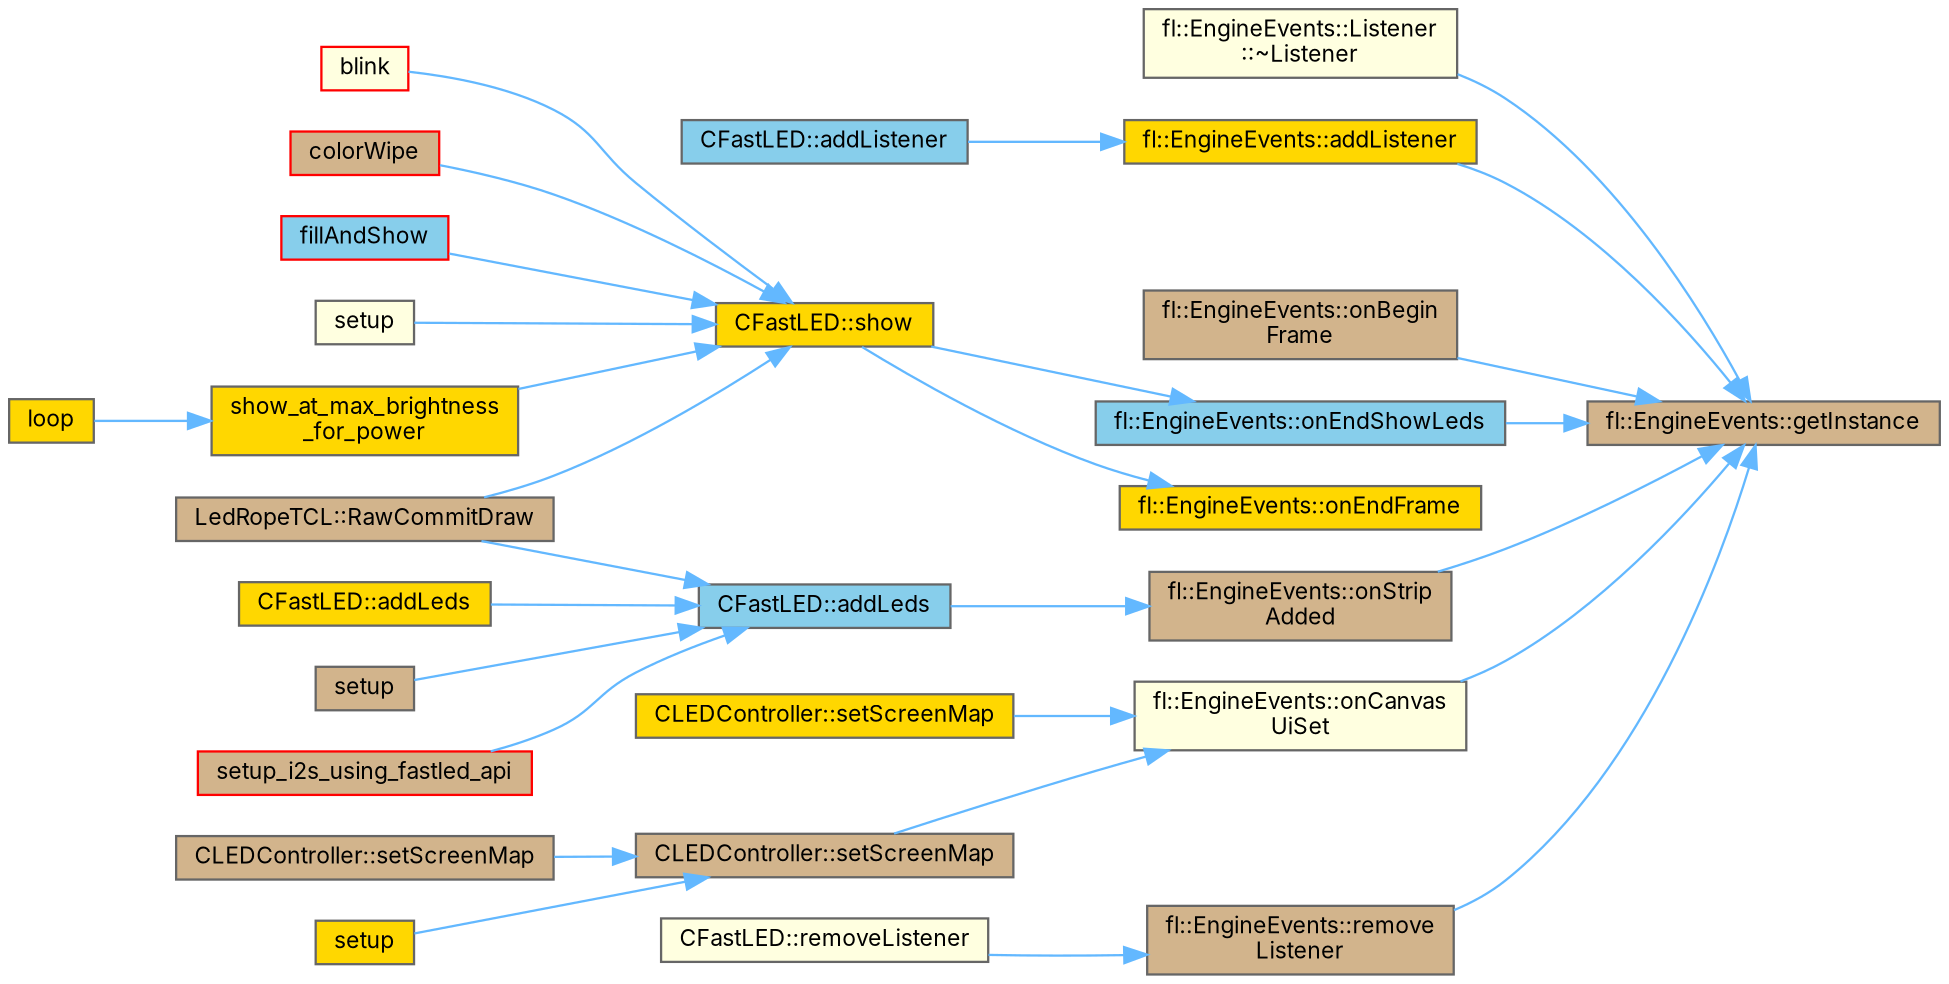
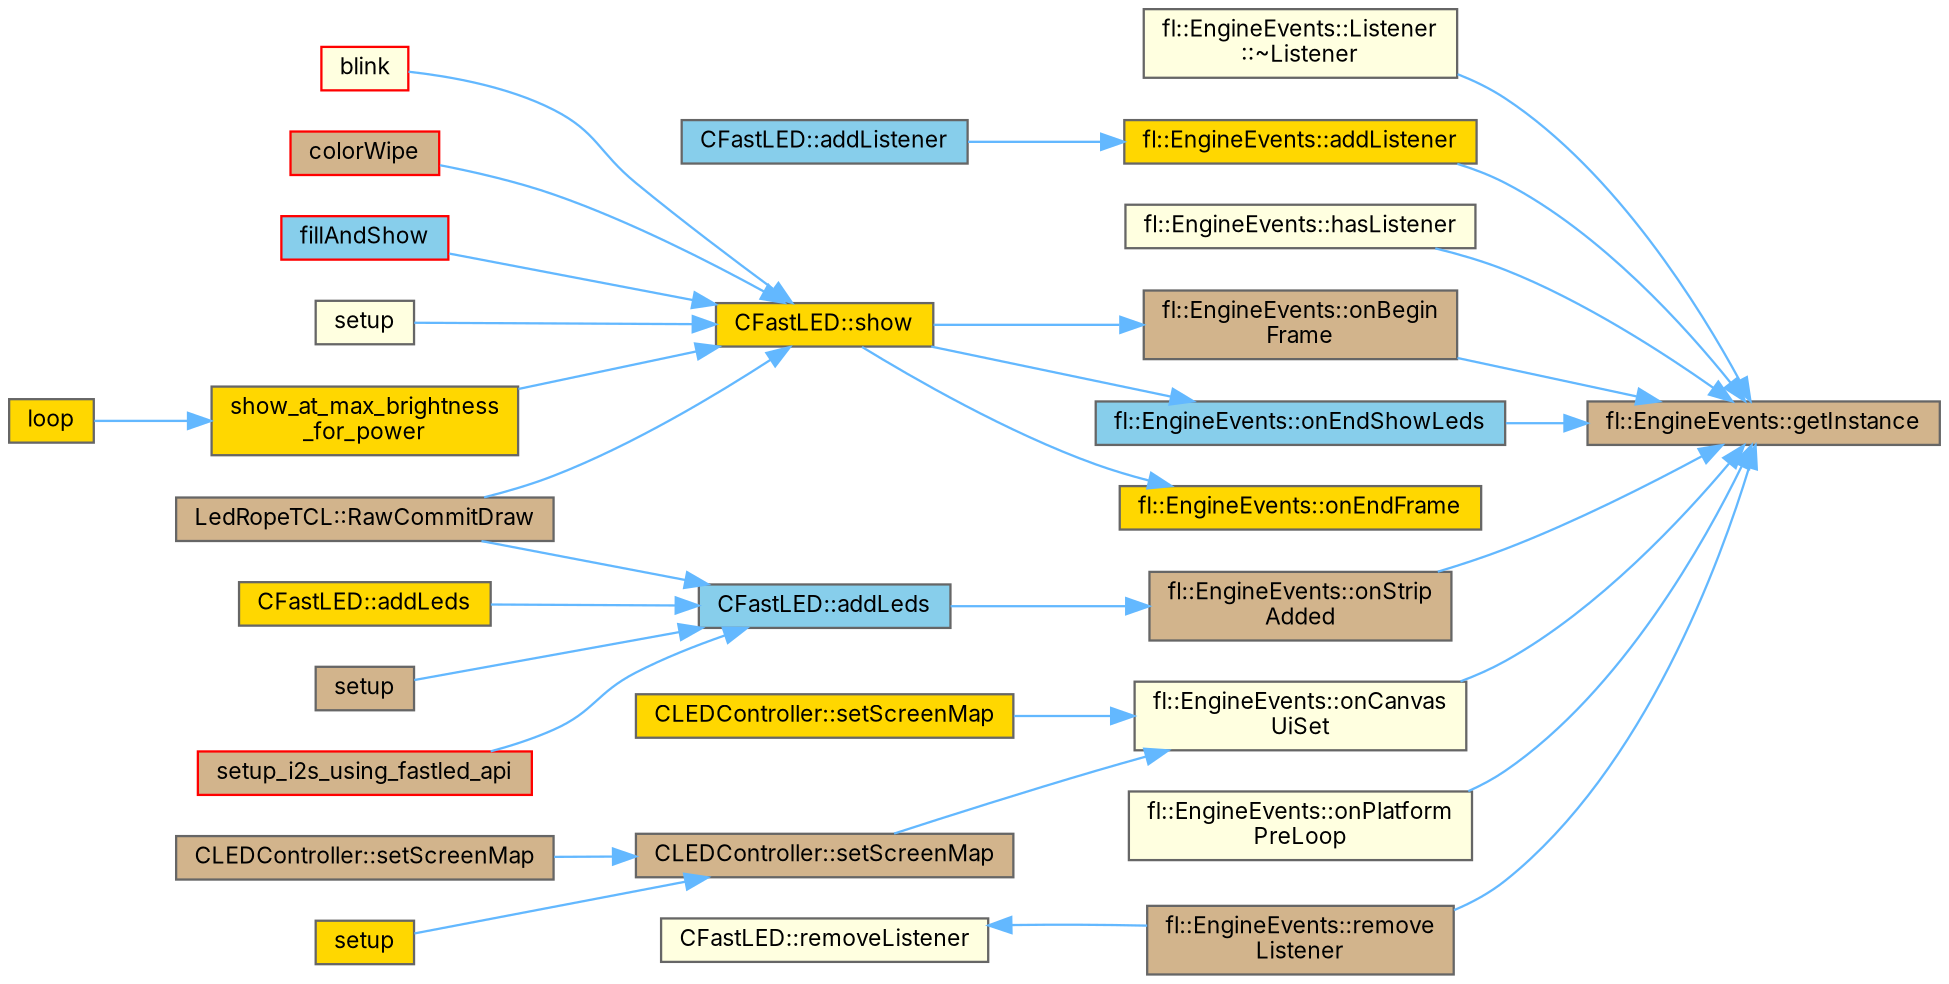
node "fl::EngineEvents::hasListener": added
edge "CFastLED::show" -> "fl::EngineEvents::onBegin Frame": added
node "fl::EngineEvents::onPlatform PreLoop": added
edge "CFastLED::removeListener" -> "fl::EngineEvents::remove Listener": reversed
